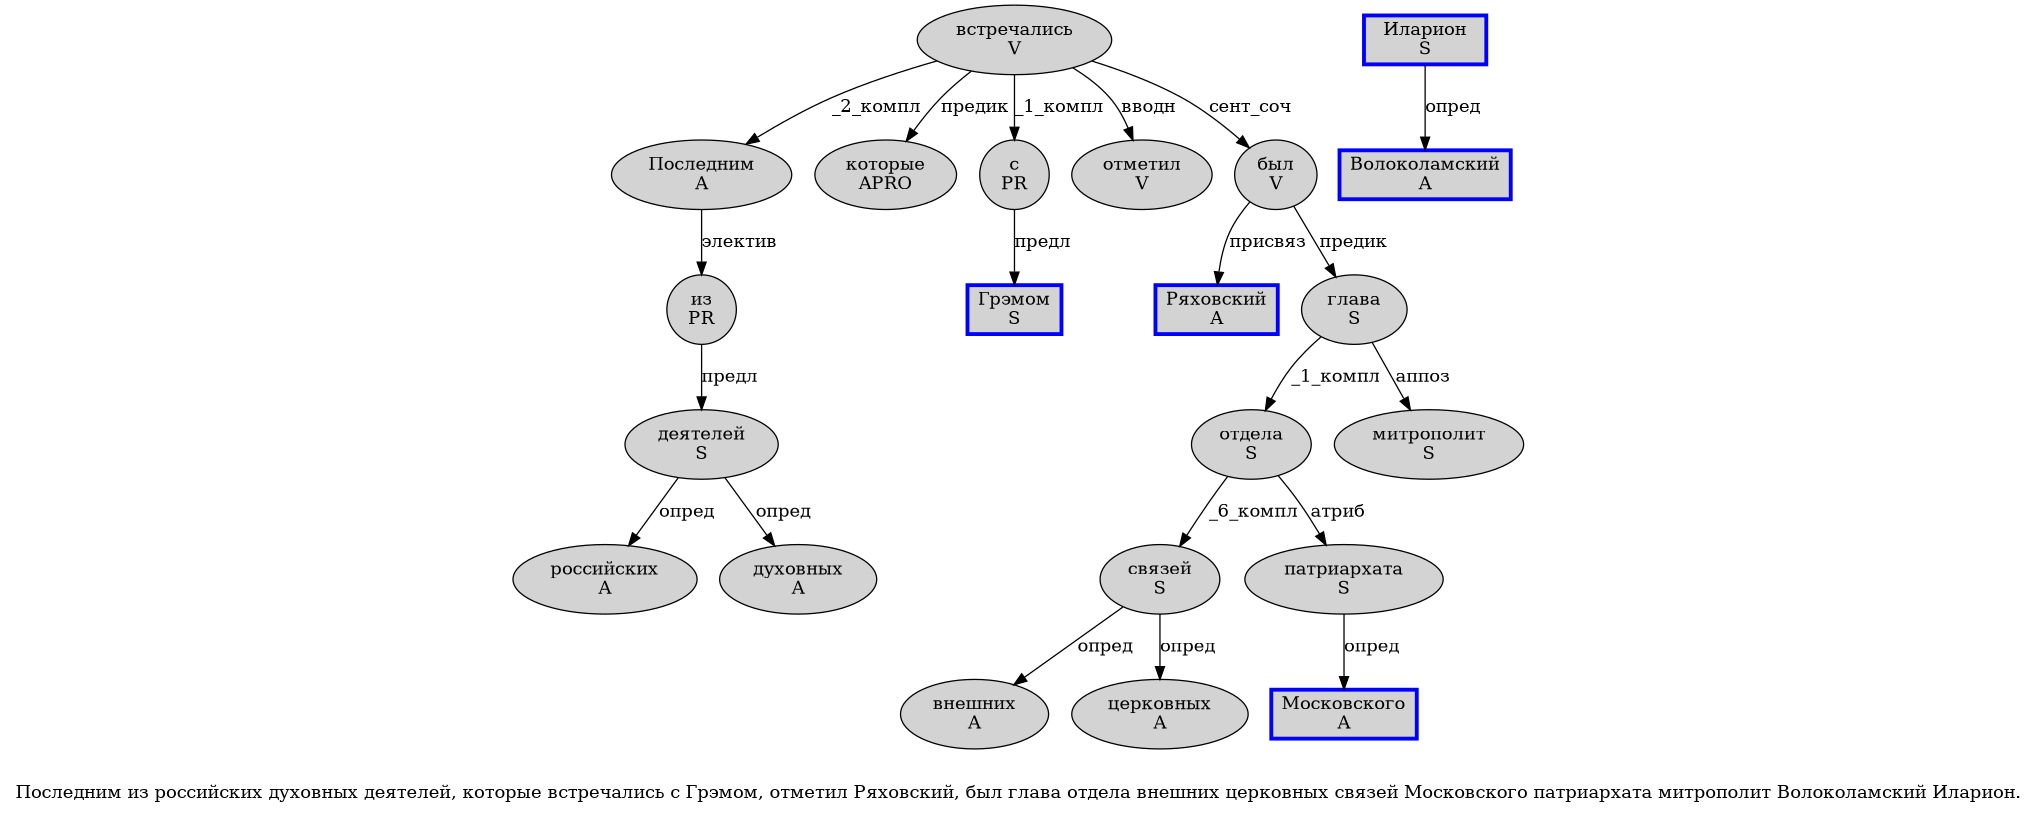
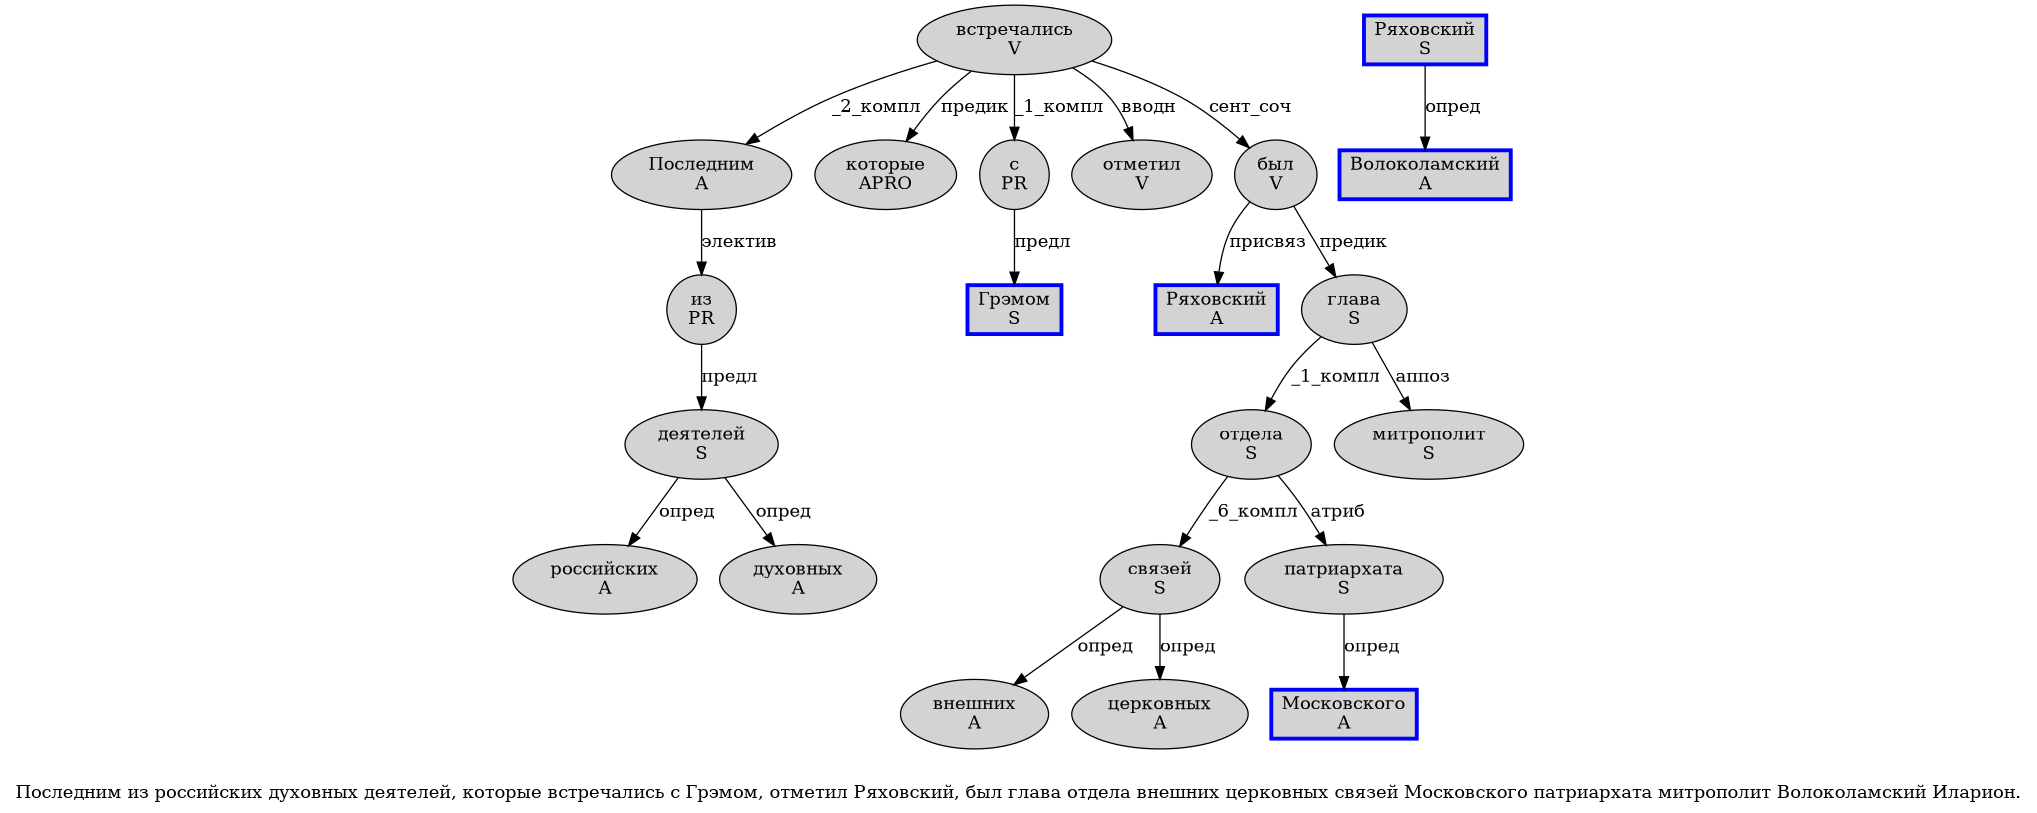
node "Иларион S": label "Иларион S" -> "Ряховский S"
